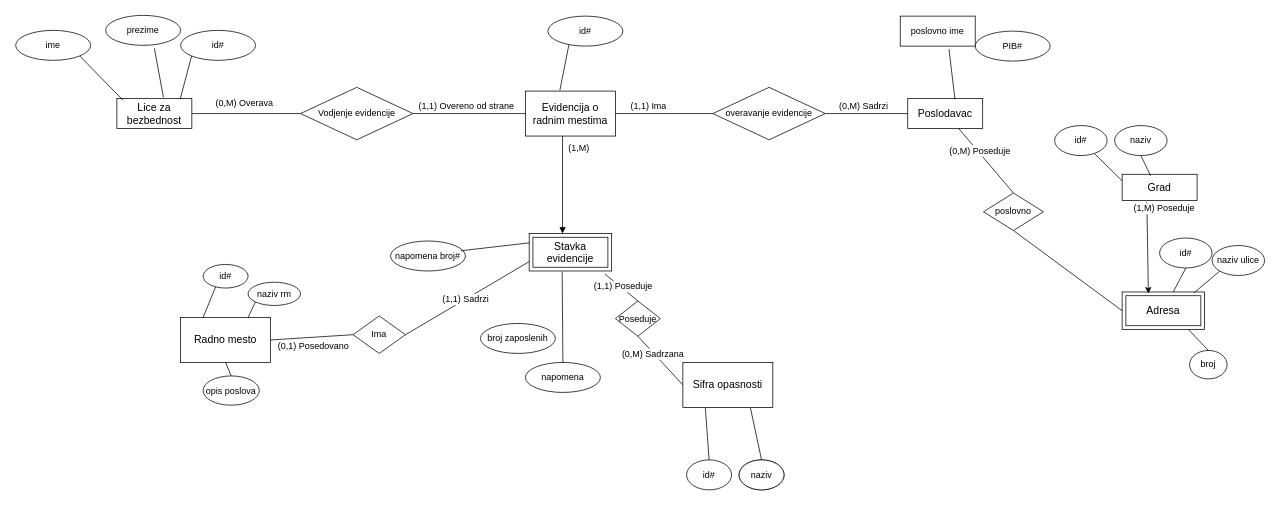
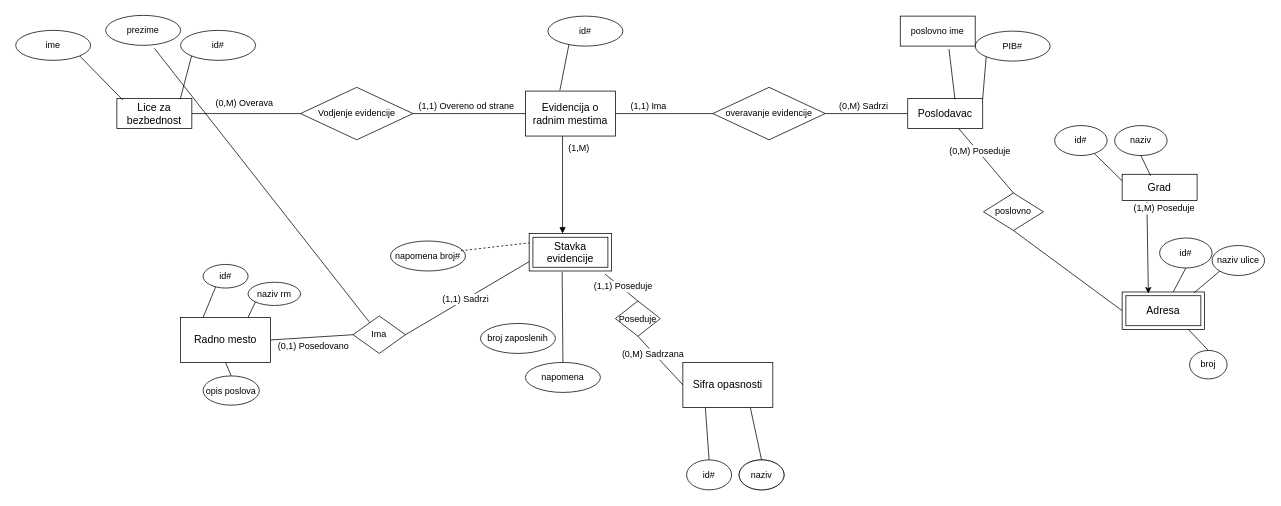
edge "prezime" -- "Lice za bezbednost": now "prezime" -- "Ima"
edge "PIB#" -- "Poslodavac": added
edge "Stavka evidencije" -- "napomena broj#": style solid -> dashed
